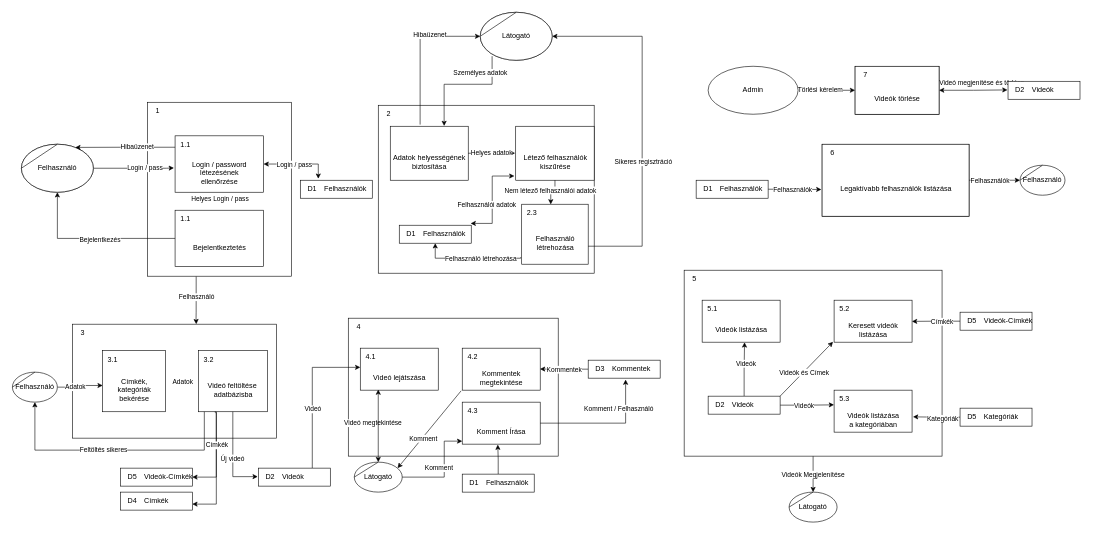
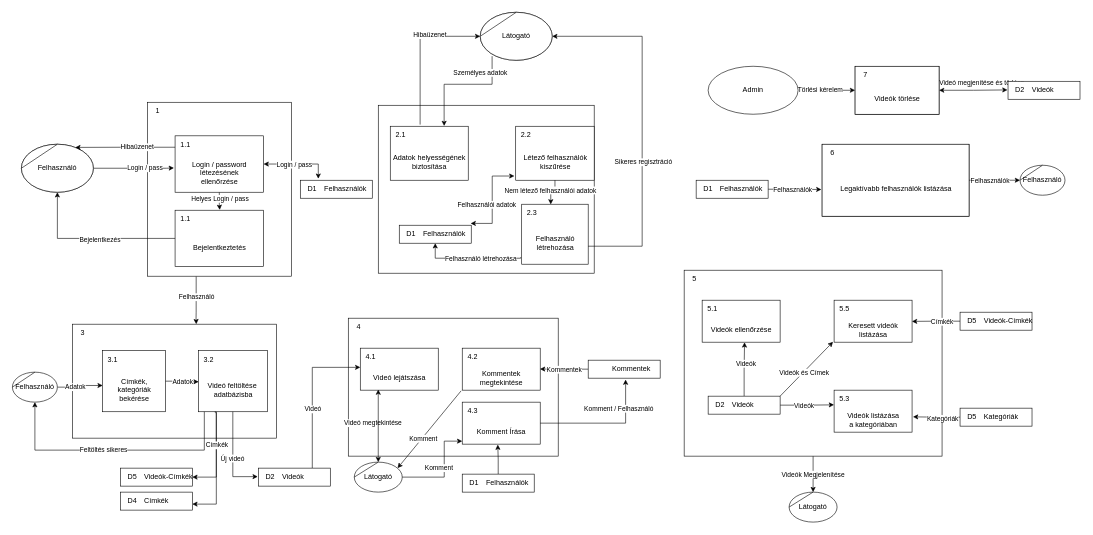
node "2": removed
node "2.1": added
node "2.2": added
edge "Adatok helyességének biztosítása" -> "Létező felhasználók kiszűrése": removed, label "Helyes adatok"
edge "Login / password létezésének ellenőrzése" -> "Bejelentkeztetés": added
node "5.2": label "5.2" -> "5.5"
node "Videók listázása": label "Videók listázása" -> "Videók ellenőrzése"
node "D3": removed
edge "Címkék, kategóriák bekérése" -> "Videó feltöltése adatbázisba": added
